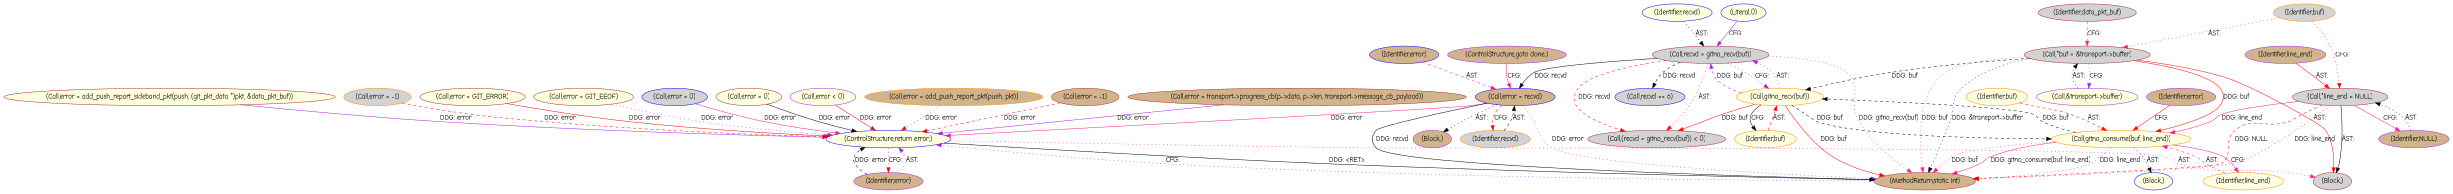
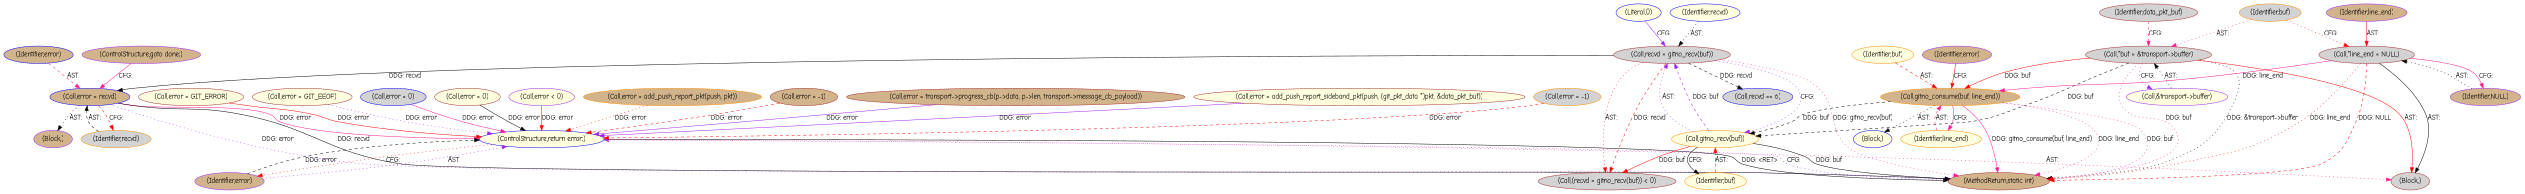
edge "(Call,gitno_recv(buf))" -> "(Call,gitno_consume(buf, line_end))": removed, label "DDG: buf"
node "(Call,gitno_consume(buf, line_end))": fillcolor lightyellow -> tan
edge "(Call,gitno_recv(buf))" -> "(MethodReturn,static int)": color red -> black
